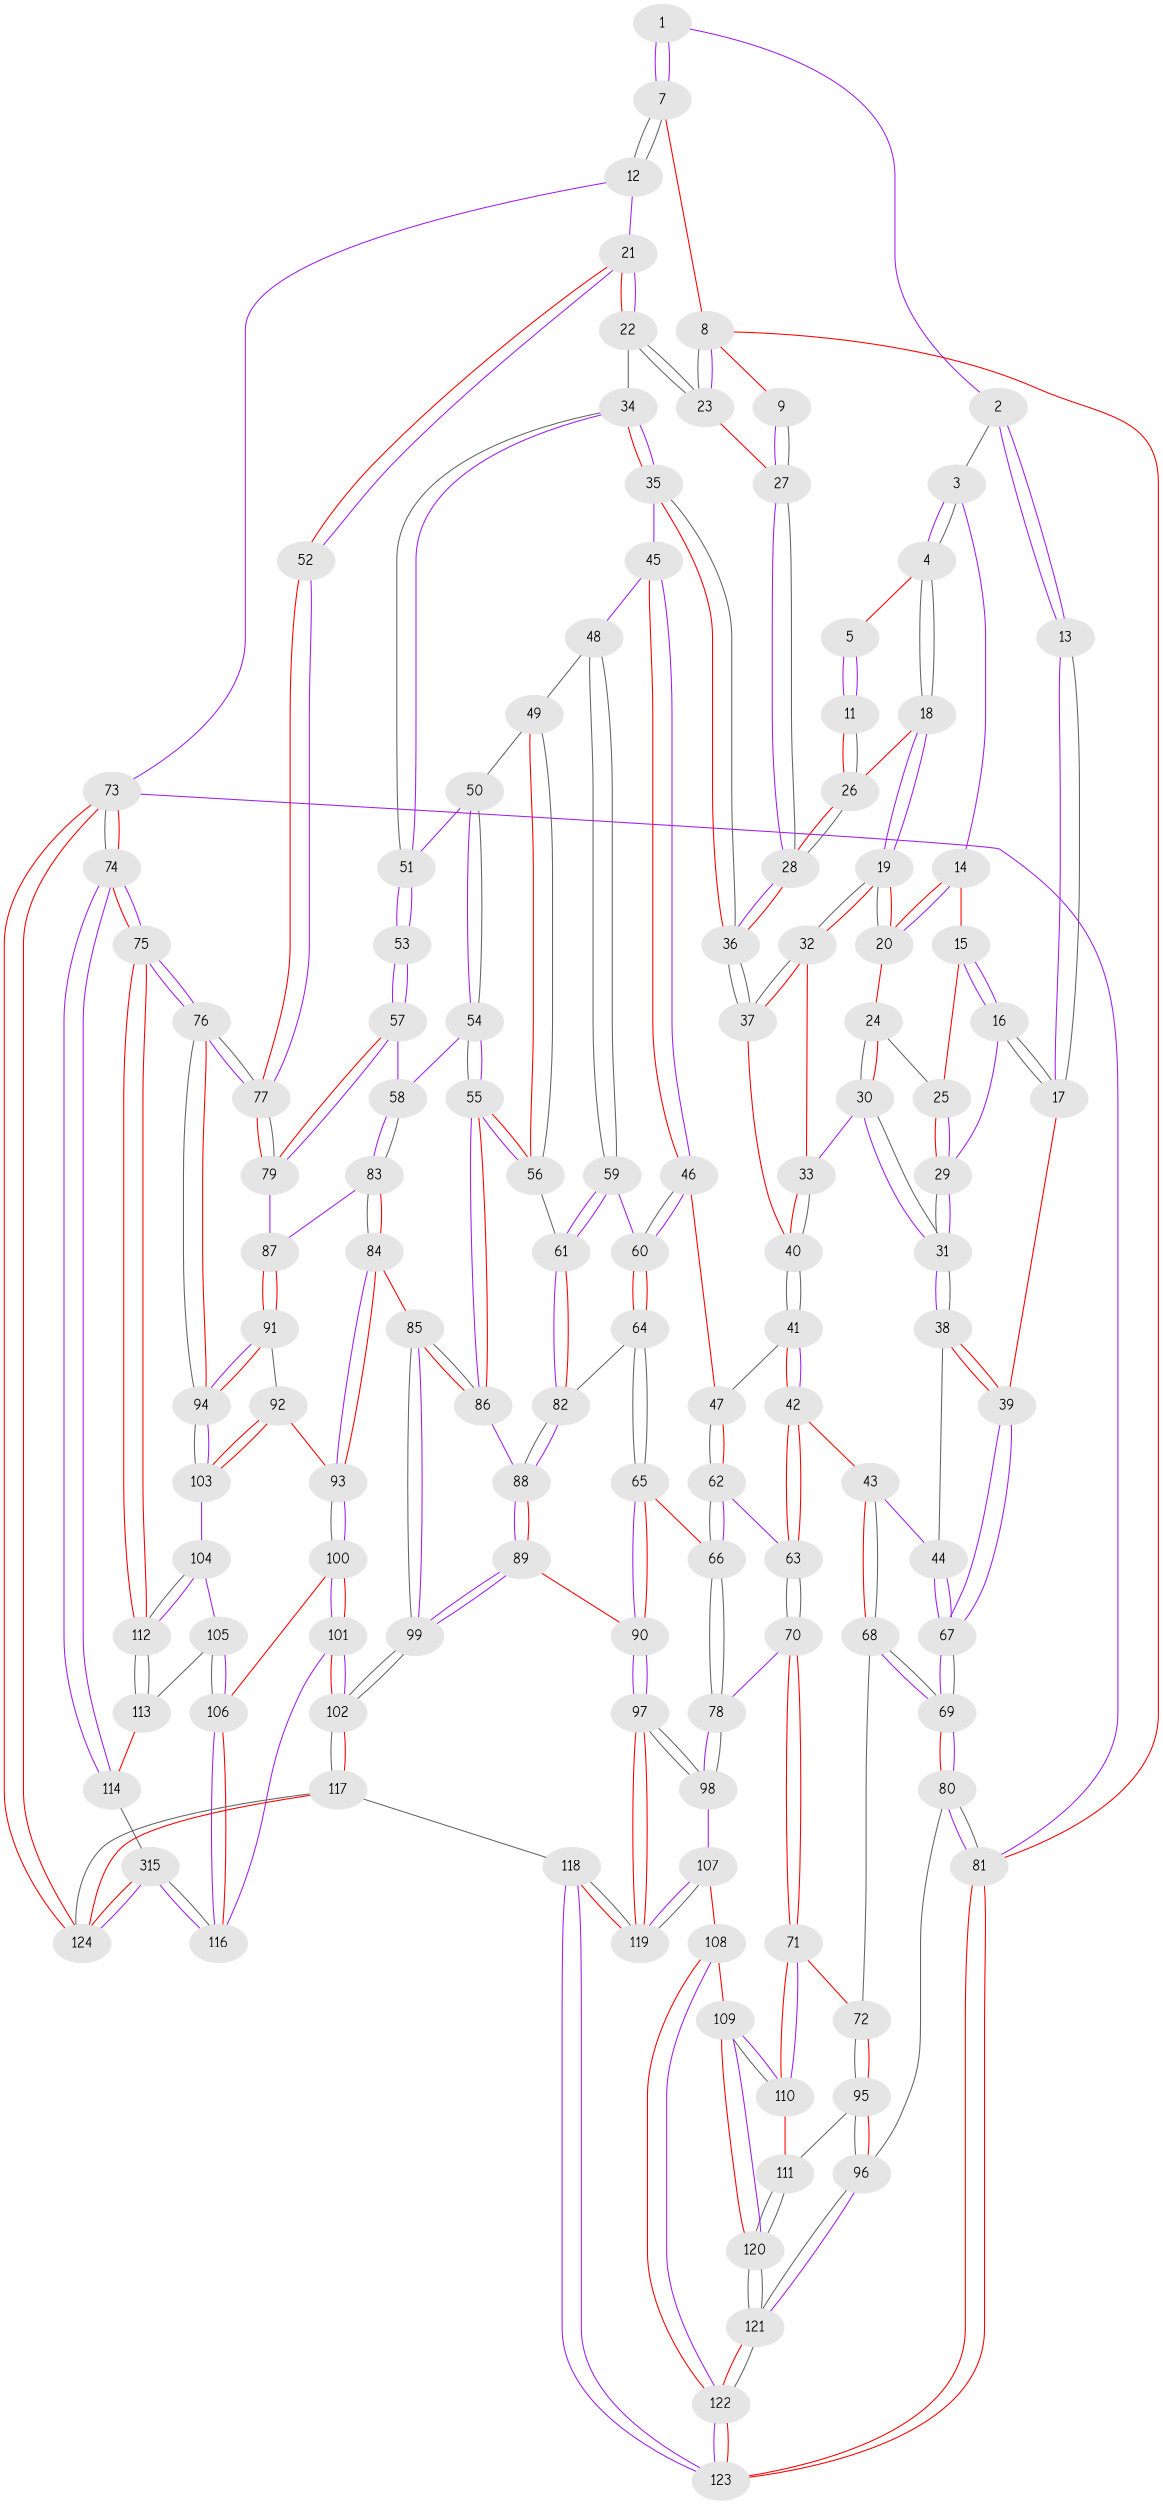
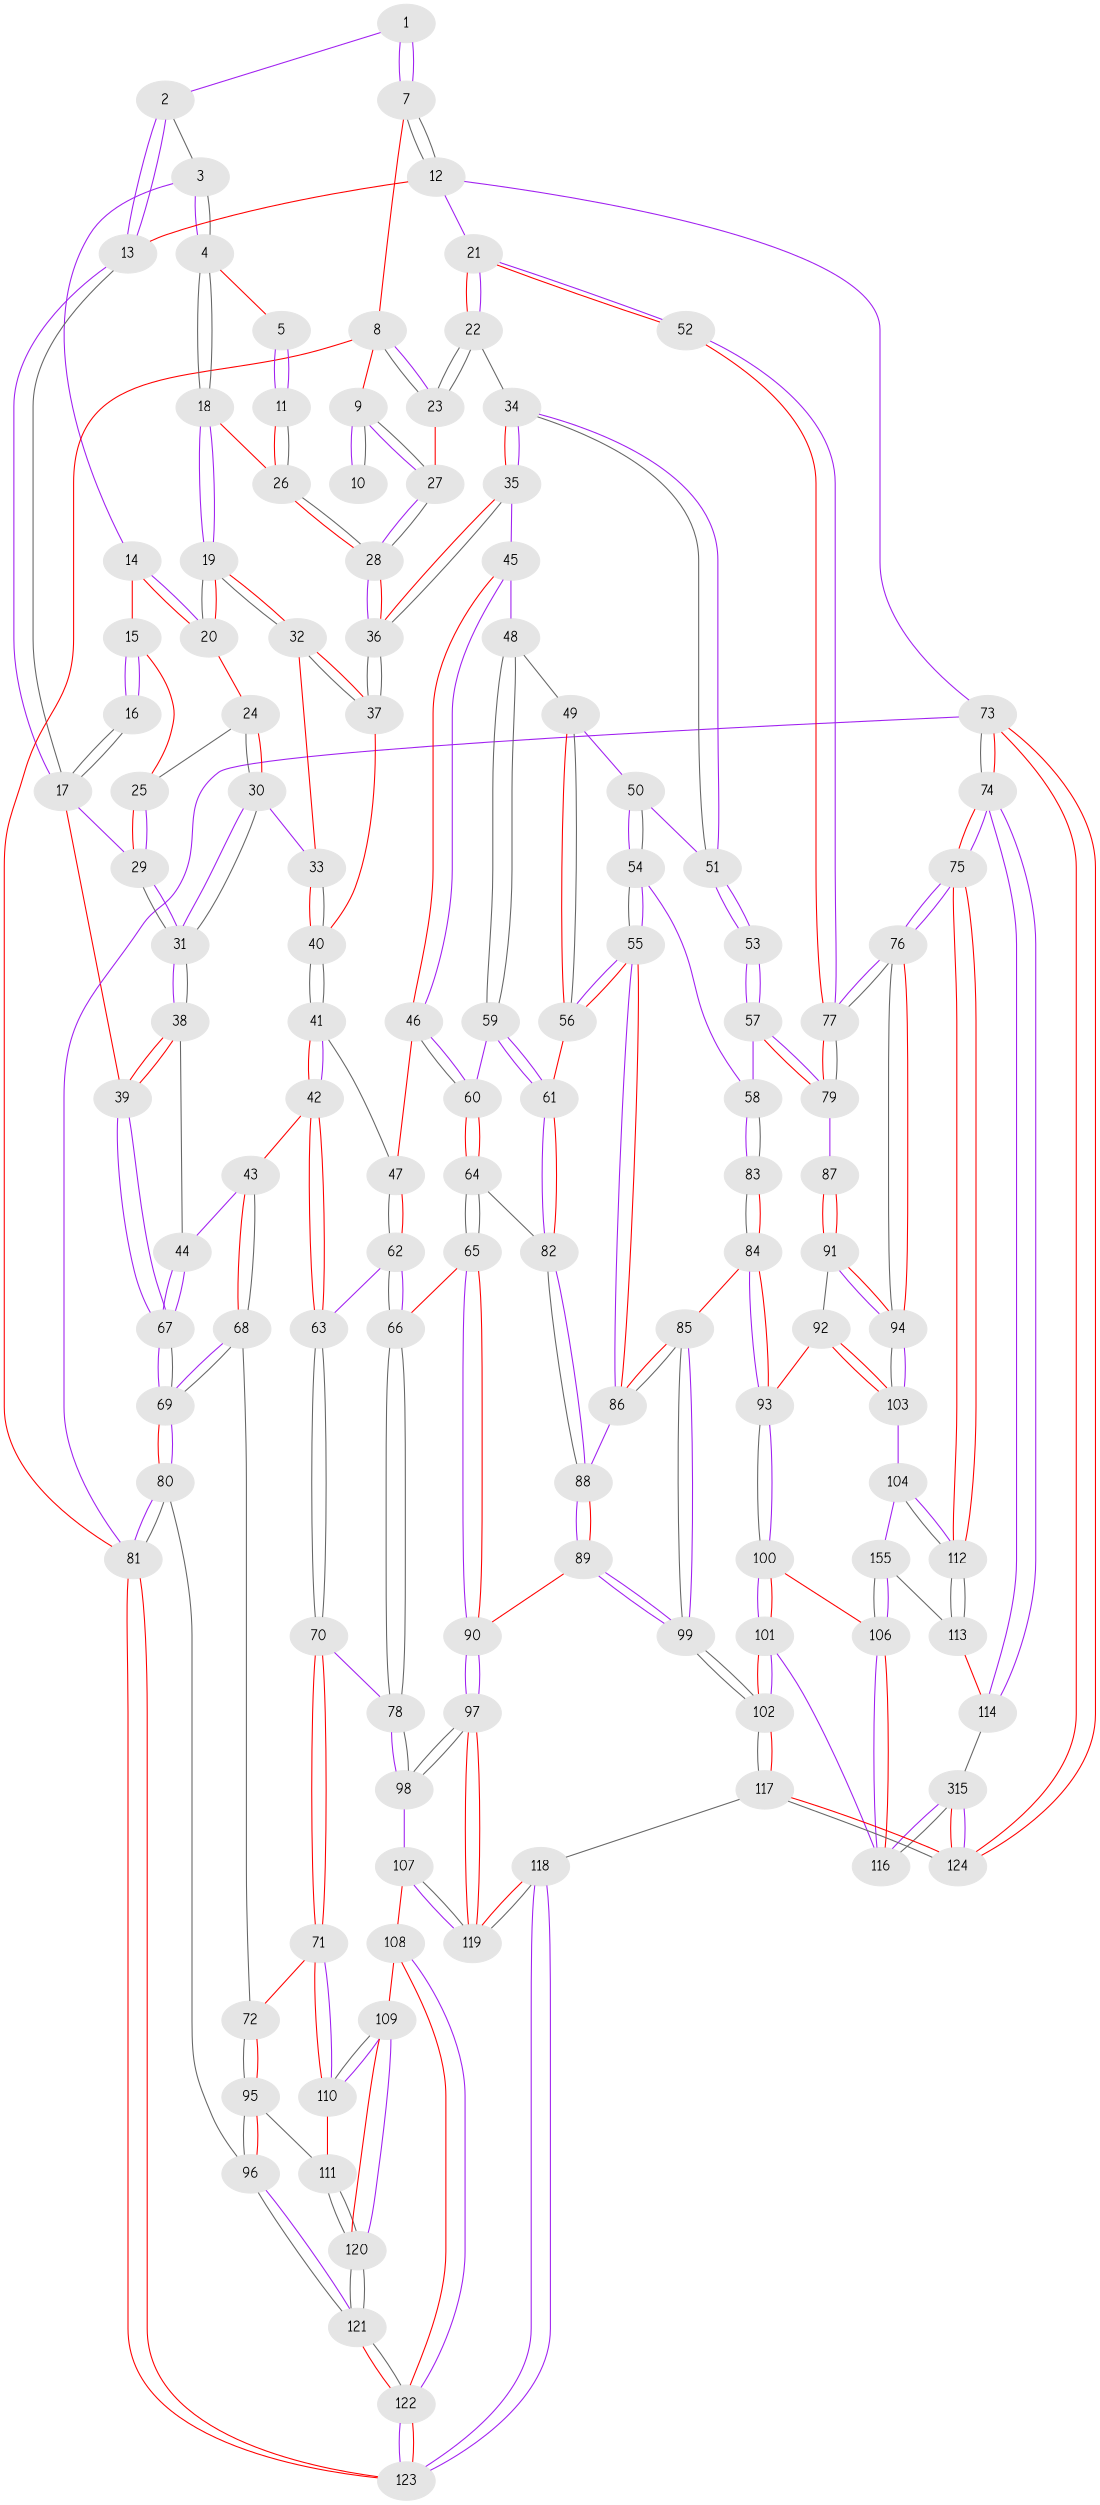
edge "12" -- "13": added
node "10": added
edge "49" -- "50": color gray40 -> purple
edge "16" -- "29": now "17" -- "29"
edge "83" -- "87": removed
edge "56" -- "61": color gray40 -> red
node "105": label "105" -> "155"
